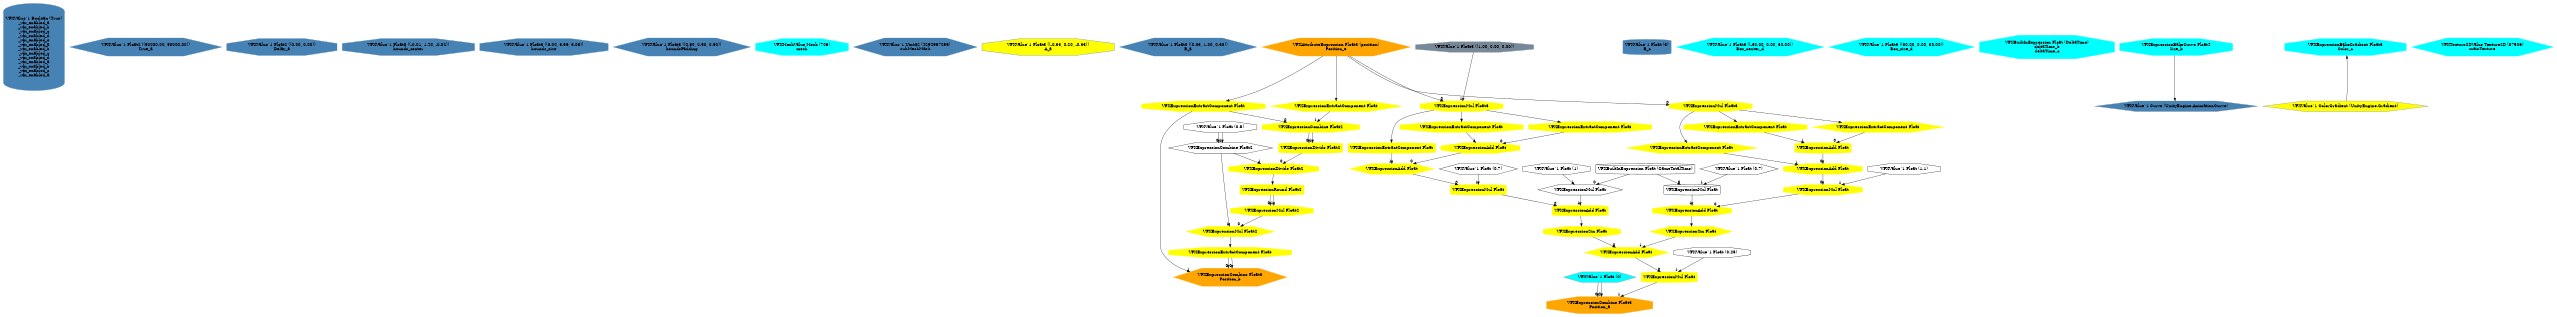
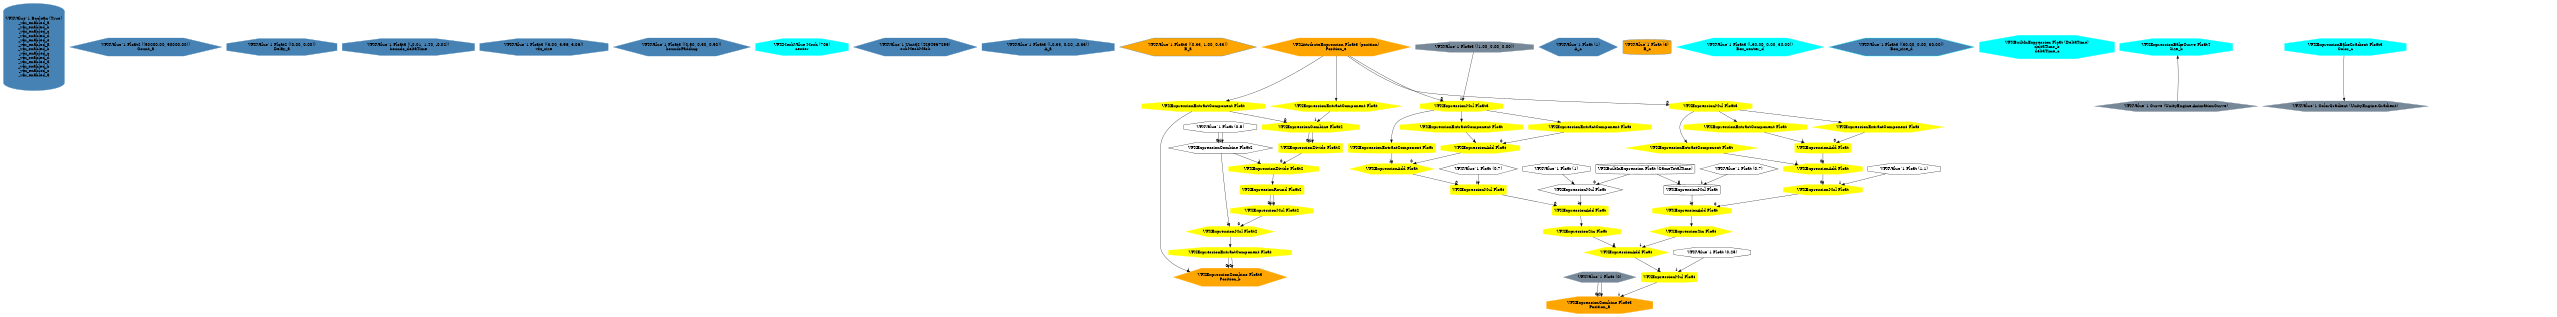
node "VFXValue`1 Float2 ((50000.00, 50000.00)) True_a": label "VFXValue`1 Float2 ((50000.00, 50000.00)) True_a" -> "VFXValue`1 Float2 ((50000.00, 50000.00)) Count_a"
node "VFXValue`1 Float3 ((-0.01, 1.40, -0.02)) bounds_center": label "VFXValue`1 Float3 ((-0.01, 1.40, -0.02)) bounds_center" -> "VFXValue`1 Float3 ((-0.01, 1.40, -0.02)) bounds_deltaTime"
node "VFXValue`1 Float3 ((3.00, 3.96, 3.06)) bounds_size": label "VFXValue`1 Float3 ((3.00, 3.96, 3.06)) bounds_size" -> "VFXValue`1 Float3 ((3.00, 3.96, 3.06)) vfx_size"
node "VFXMeshValue Mesh (706) mesh": label "VFXMeshValue Mesh (706) mesh" -> "VFXMeshValue Mesh (706) center"
node "VFXValue`1 Float3 ((-0.33, 0.20, -0.33)) A_a": fillcolor yellow -> steelblue
node "VFXValue`1 Float3 ((0.33, 1.00, 0.33)) B_a": fillcolor steelblue -> orange
node "VFXValue`1 Float (1) A_c": added
node "VFXValue`1 Float (3) B_c": fillcolor steelblue -> orange
node "VFXValue`1 Float3 ((30.00, 0.00, 30.00)) Box_size_d": fillcolor cyan -> steelblue
node "VFXTexture2DValue Texture2D (87506) mainTexture": removed
edge "VFXExpressionBakeCurve Float4 Size_b" -> "VFXValue`1 Curve (UnityEngine.AnimationCurve)": reversed
edge "VFXValue`1 ColorGradient (UnityEngine.Gradient)" -> "VFXExpressionBakeGradient Float3 Color_c": reversed
node "VFXValue`1 Curve (UnityEngine.AnimationCurve)": fillcolor steelblue -> lightslategray
node "VFXValue`1 ColorGradient (UnityEngine.Gradient)": fillcolor yellow -> lightslategray
node "VFXValue`1 Float (0)": fillcolor cyan -> lightslategray
